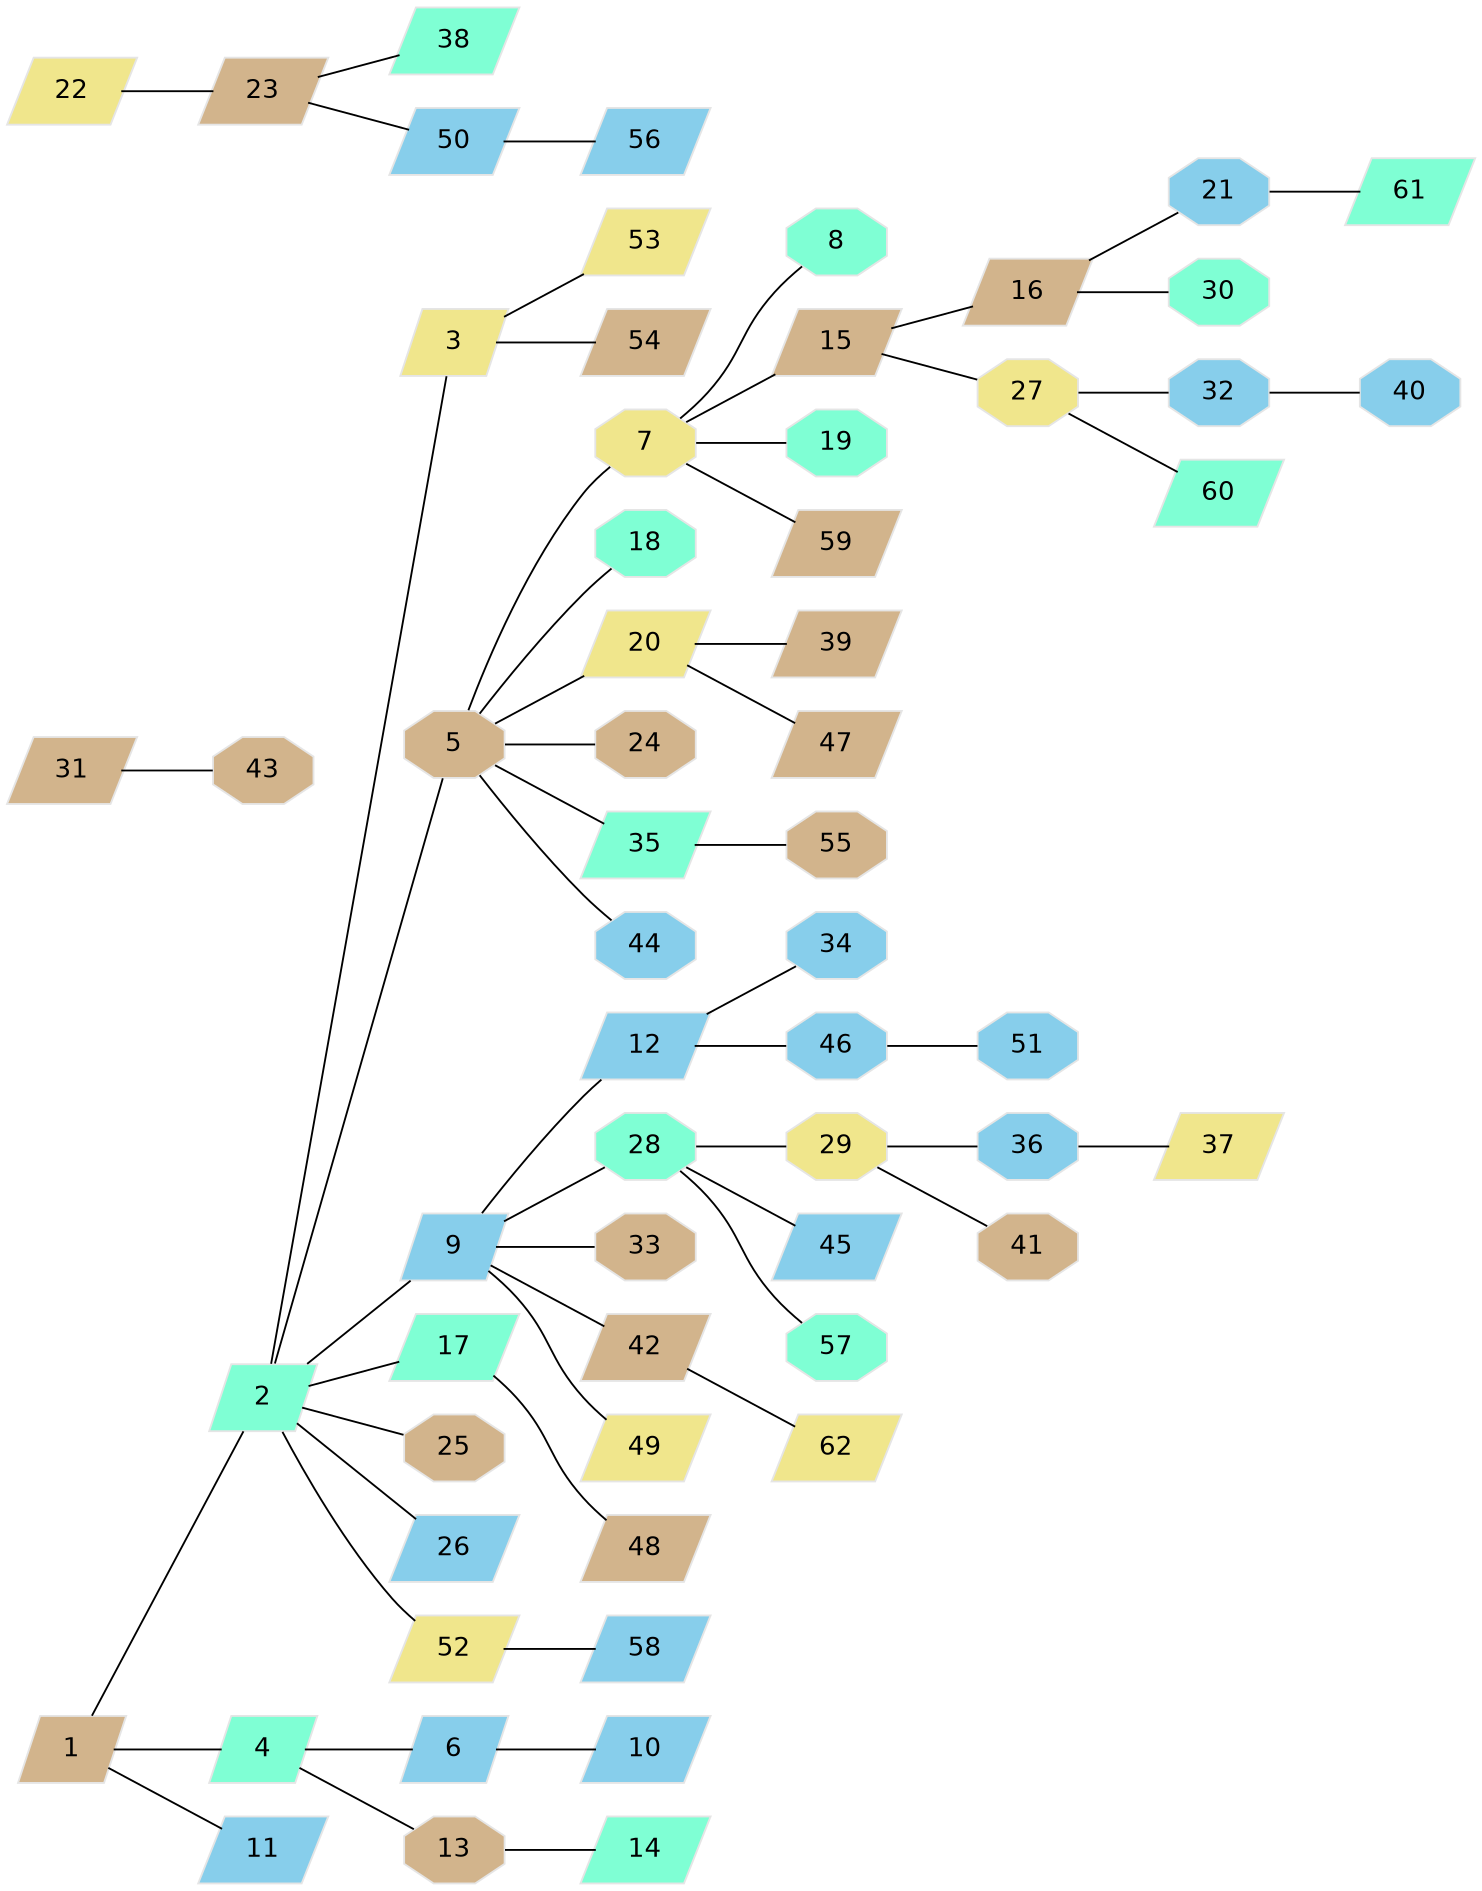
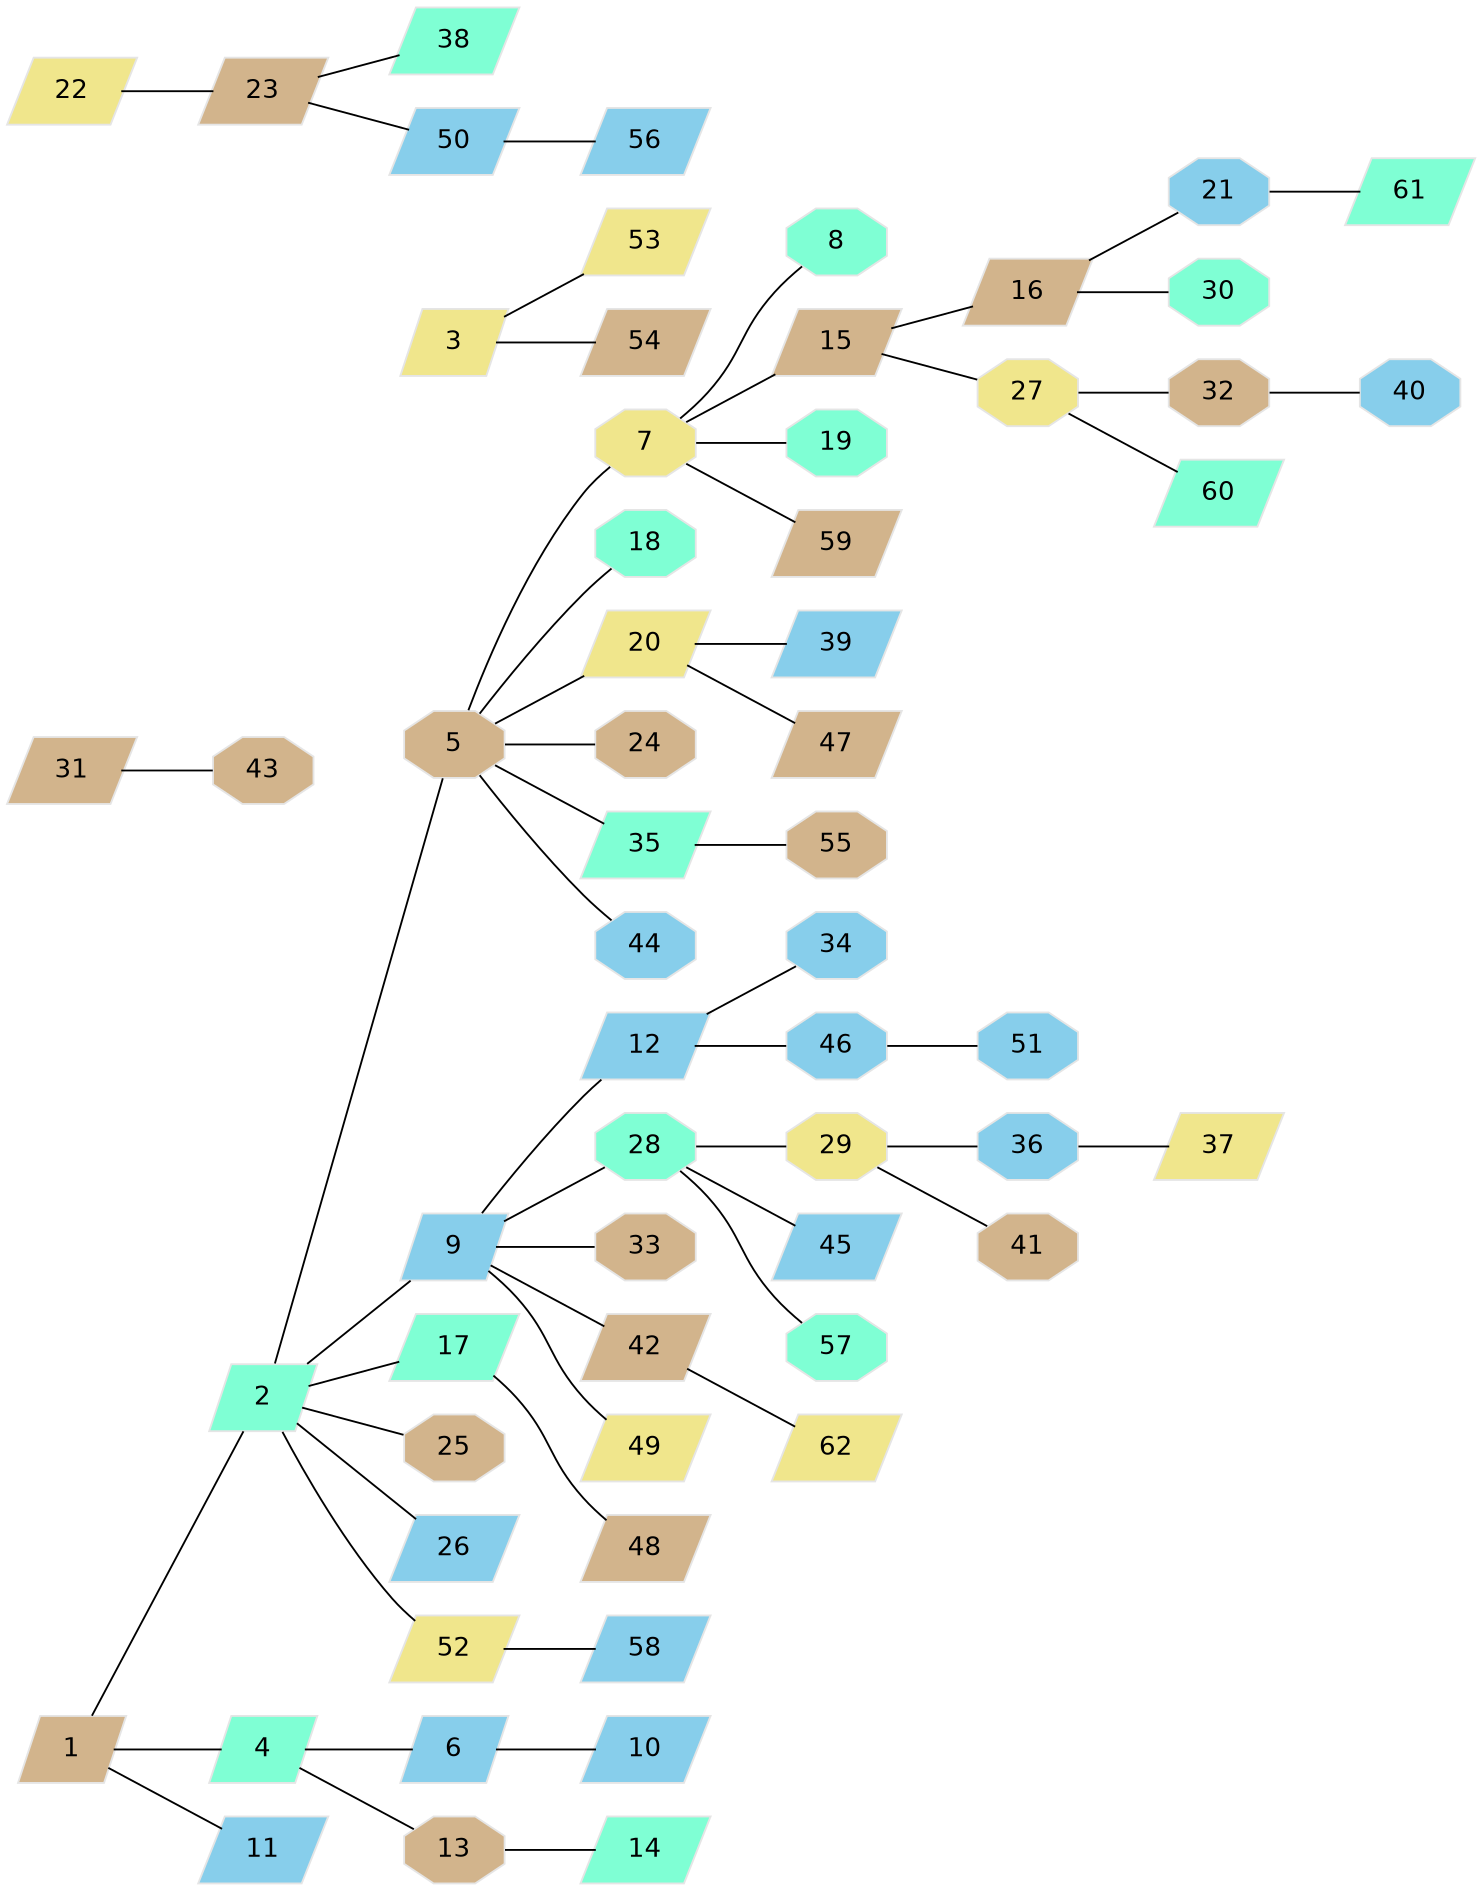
node "32": fillcolor skyblue -> tan
node "39": fillcolor tan -> skyblue
edge "3" -- "2": removed
